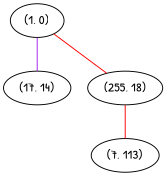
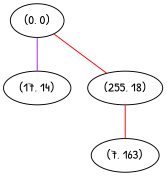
node "(1, 0)": label "(1, 0)" -> "(0, 0)"
node "(7, 113)": label "(7, 113)" -> "(7, 163)"
